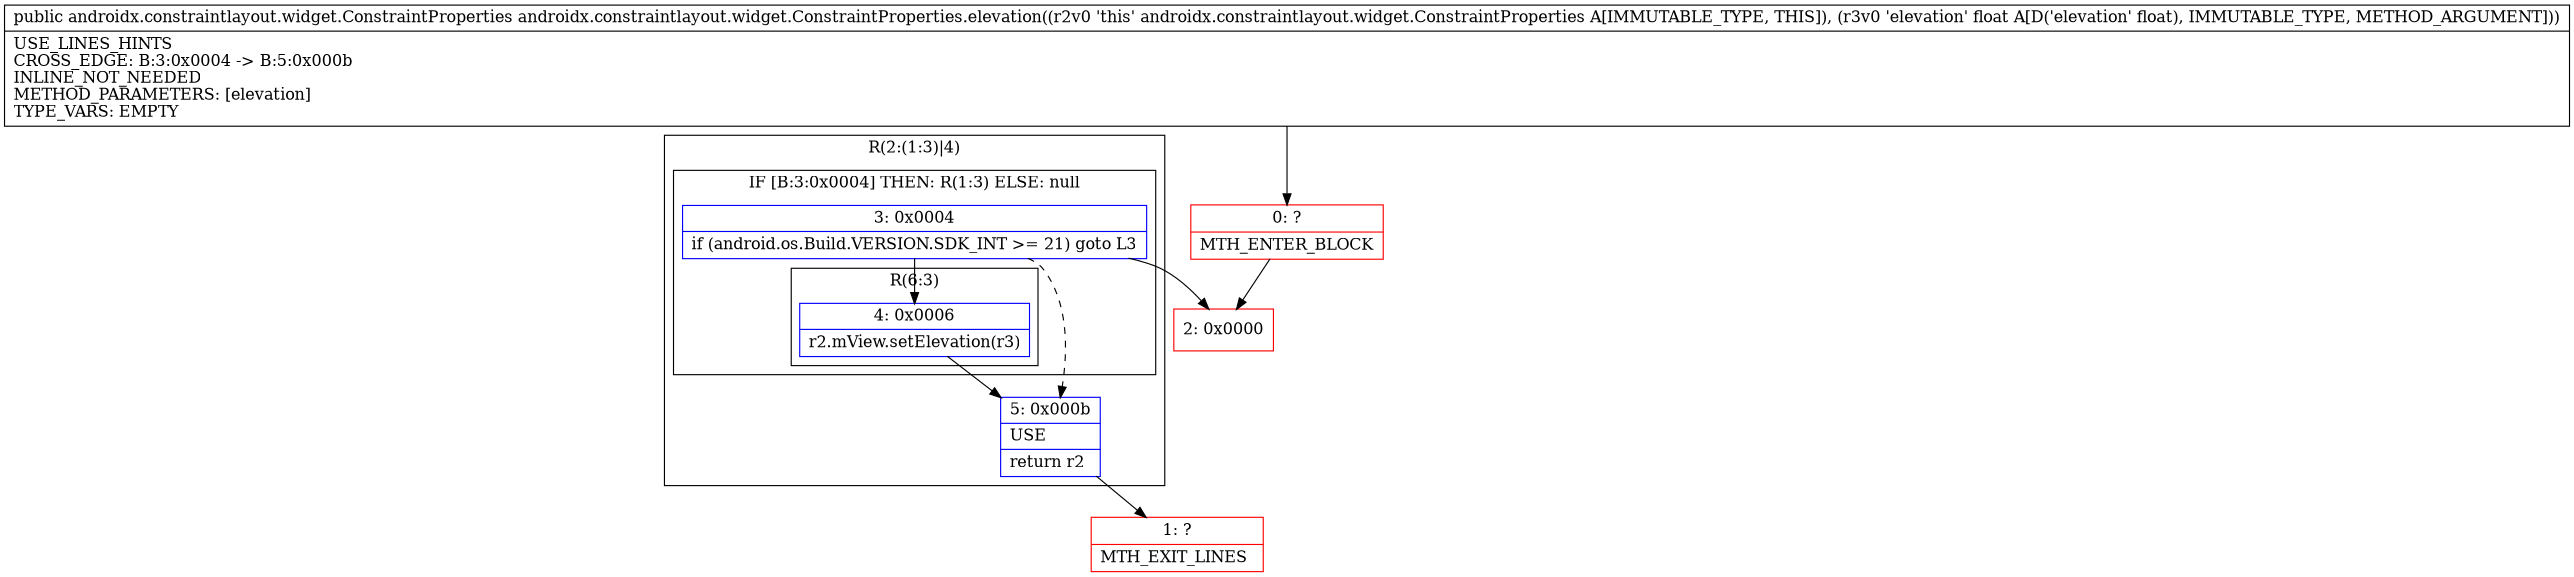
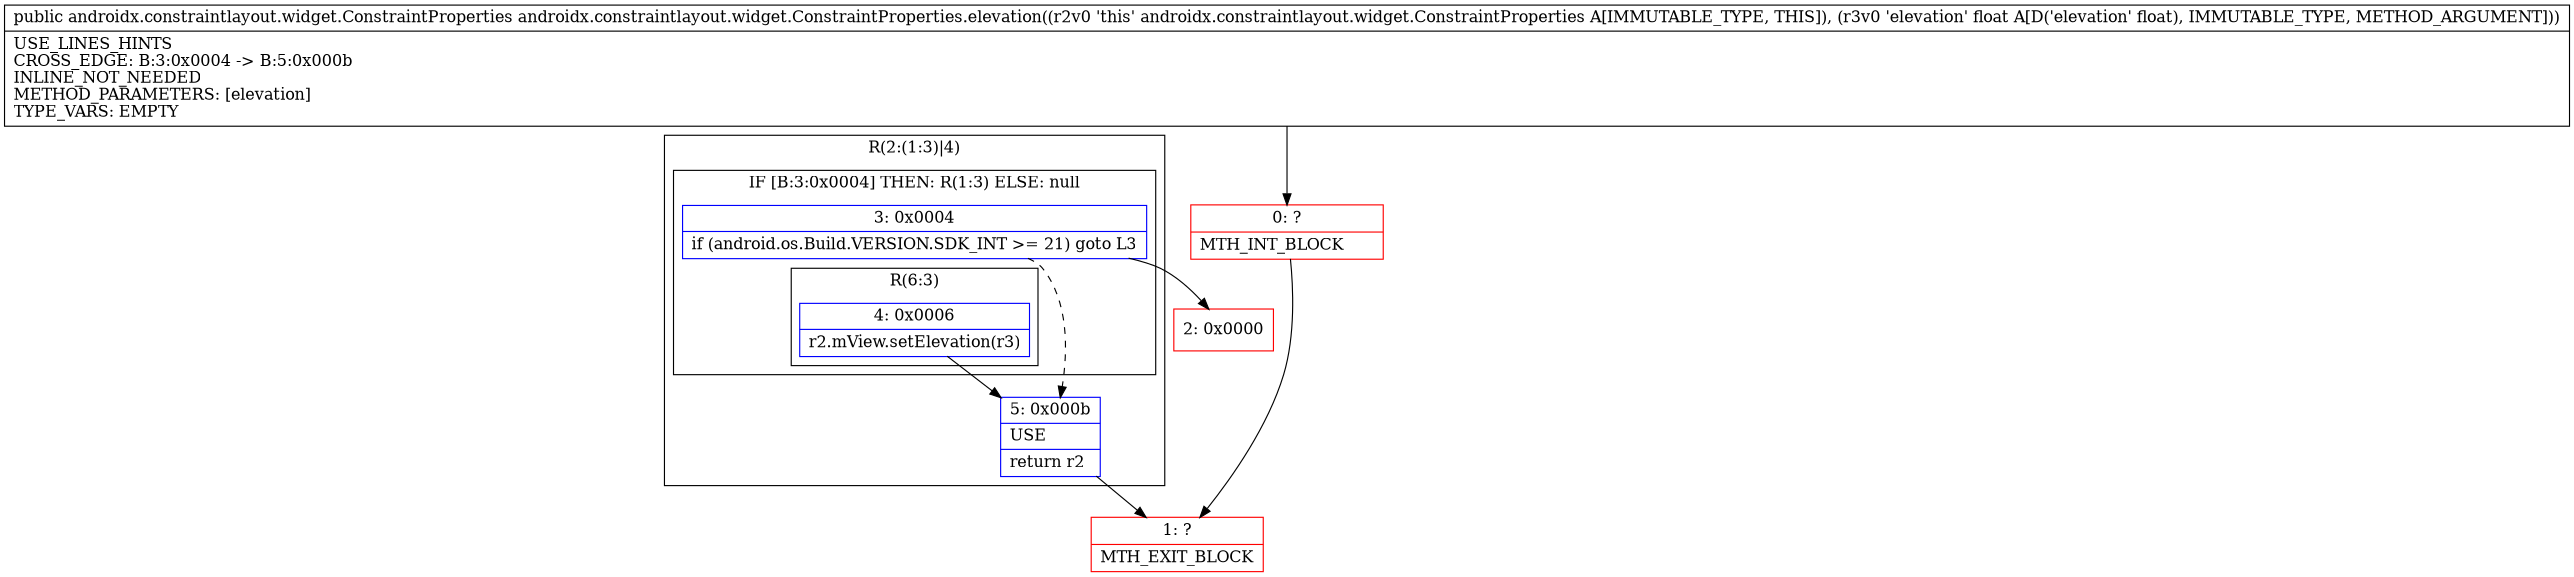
node "0: ?": text "MTH_ENTER_BLOCK" -> "MTH_INT_BLOCK"
edge "3: 0x0004" -> "4: 0x0006": removed
edge "0: ?" -> "2: 0x0000": now "0: ?" -> "1: ?"
node "1: ?": text "MTH_EXIT_LINES" -> "MTH_EXIT_BLOCK"
